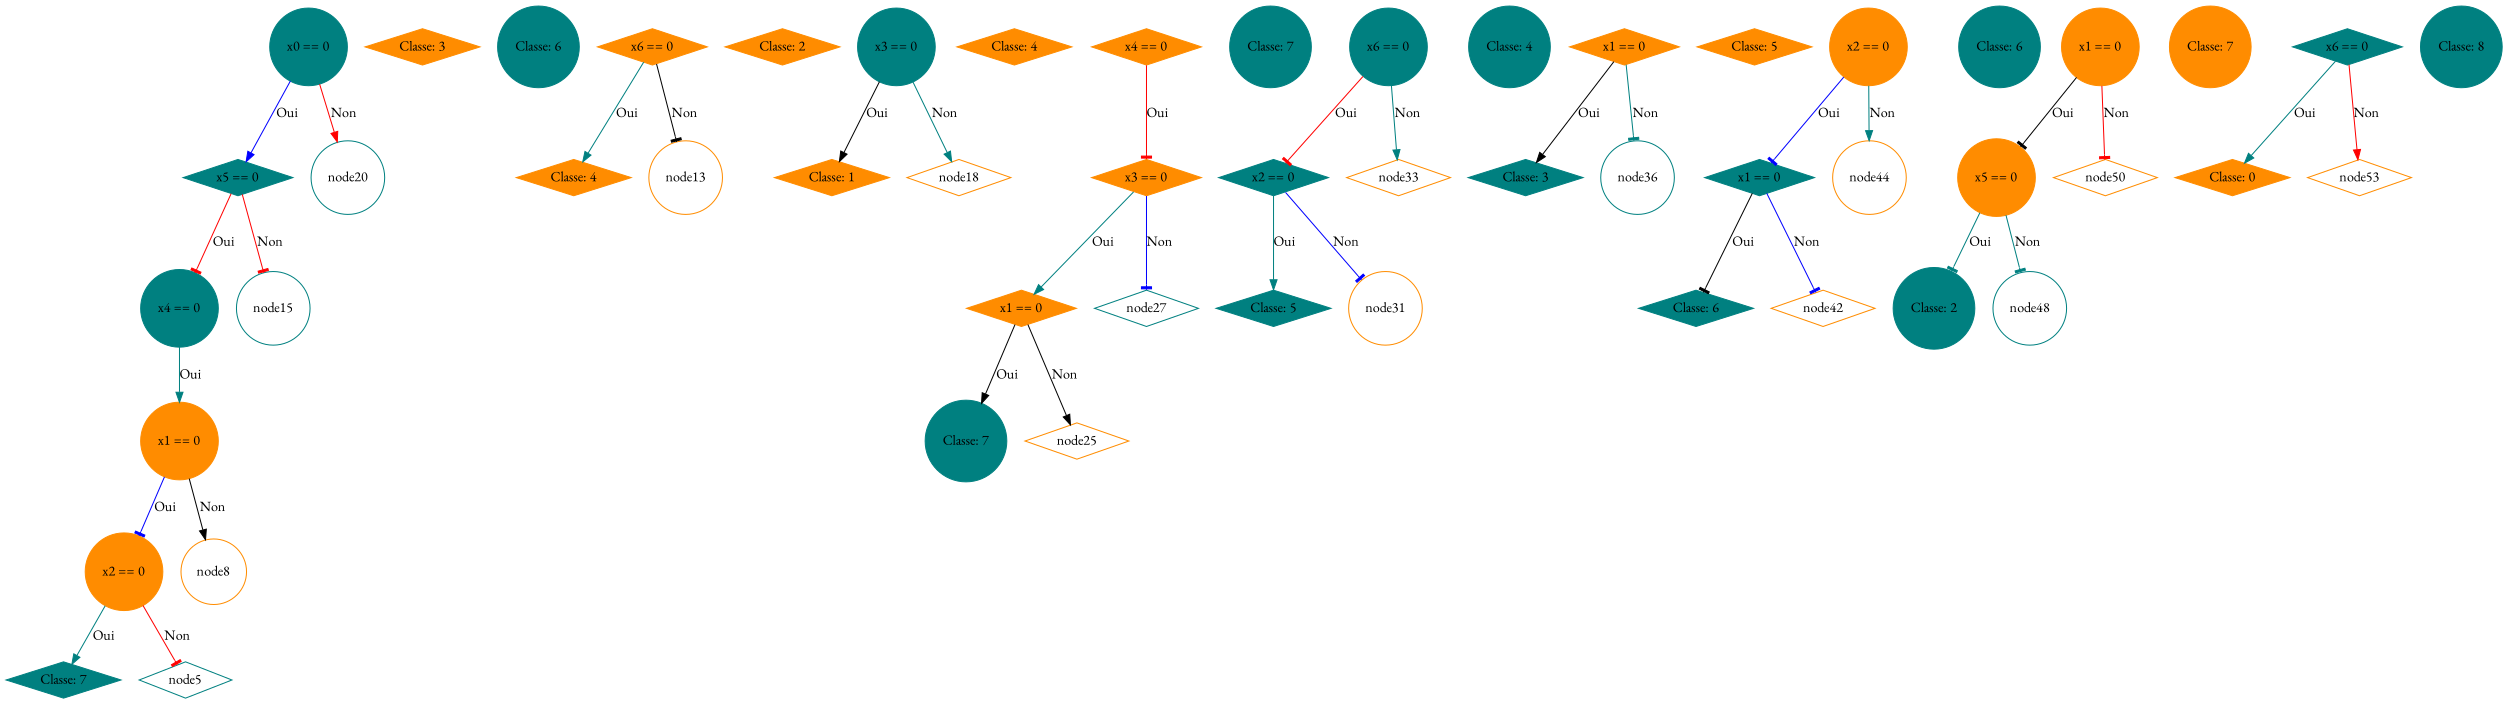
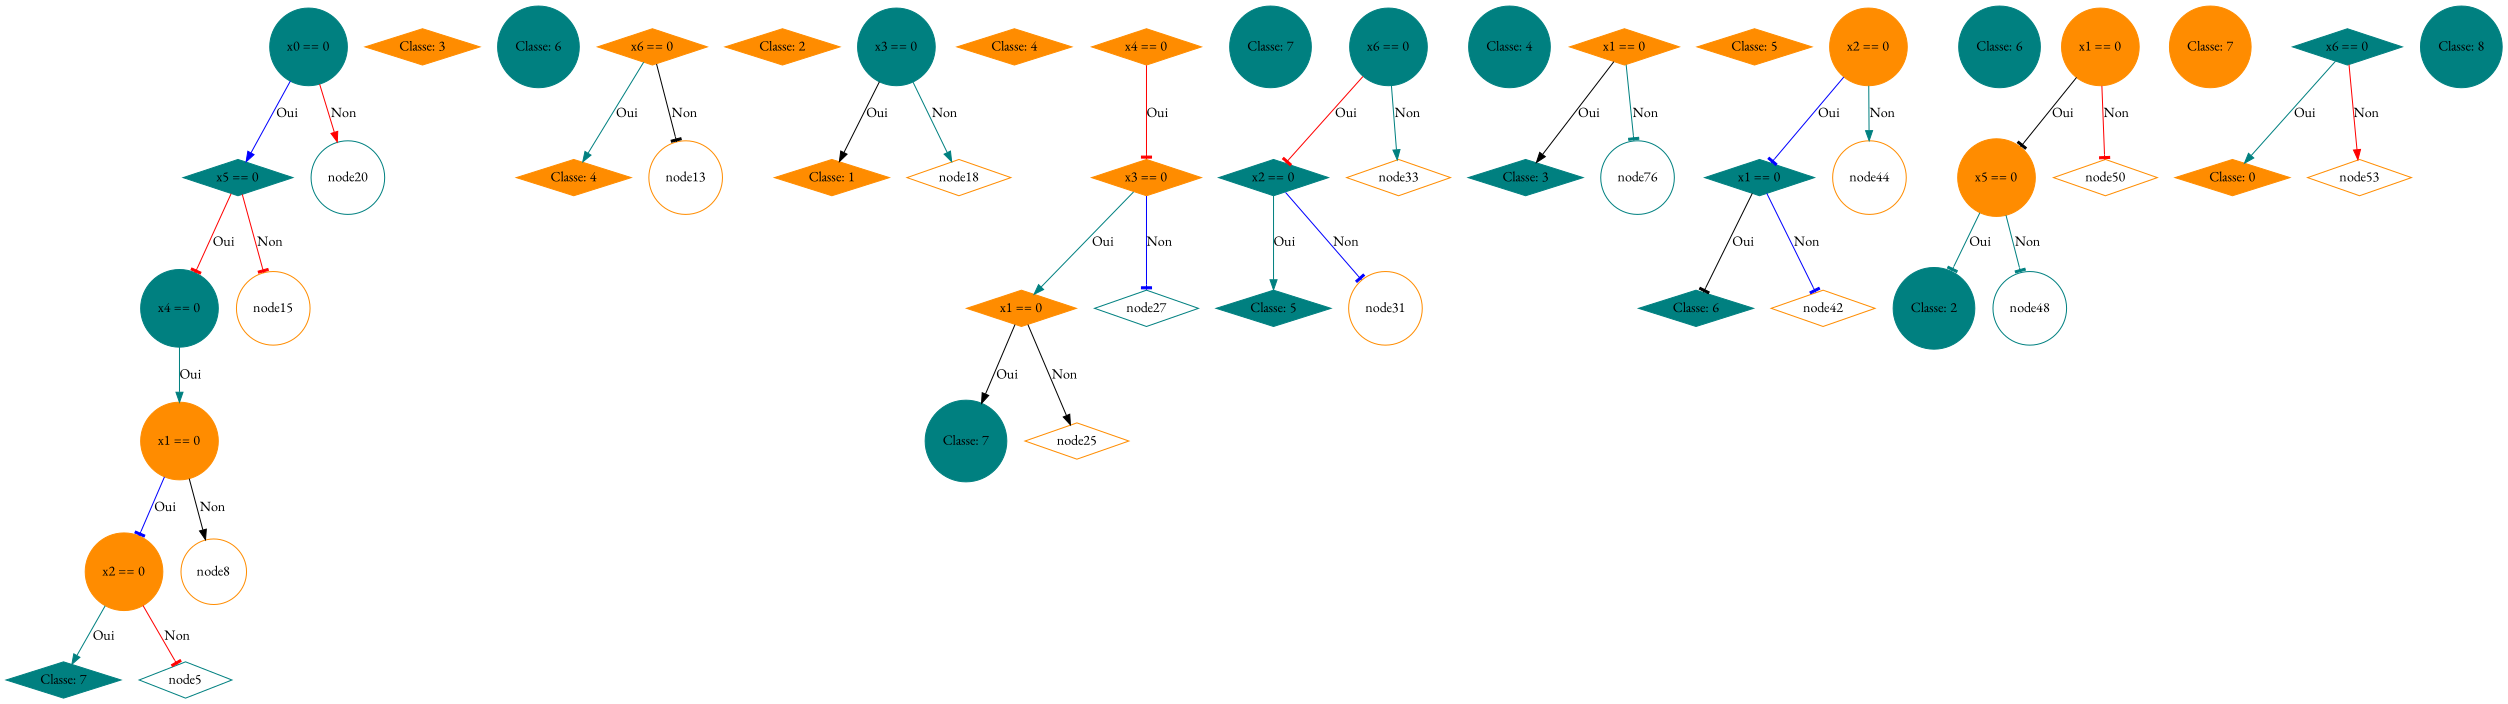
node "node36": label "node36" -> "node76"
node "node15": color teal -> darkorange
